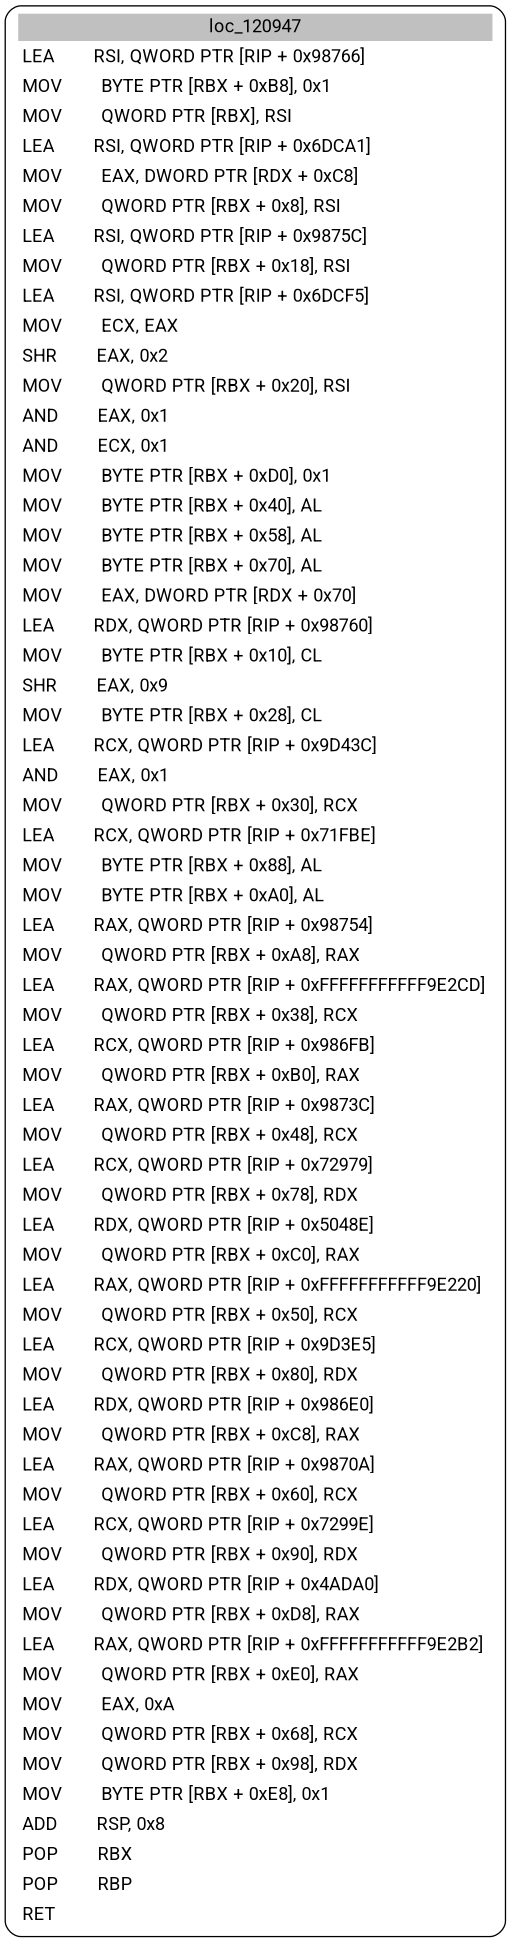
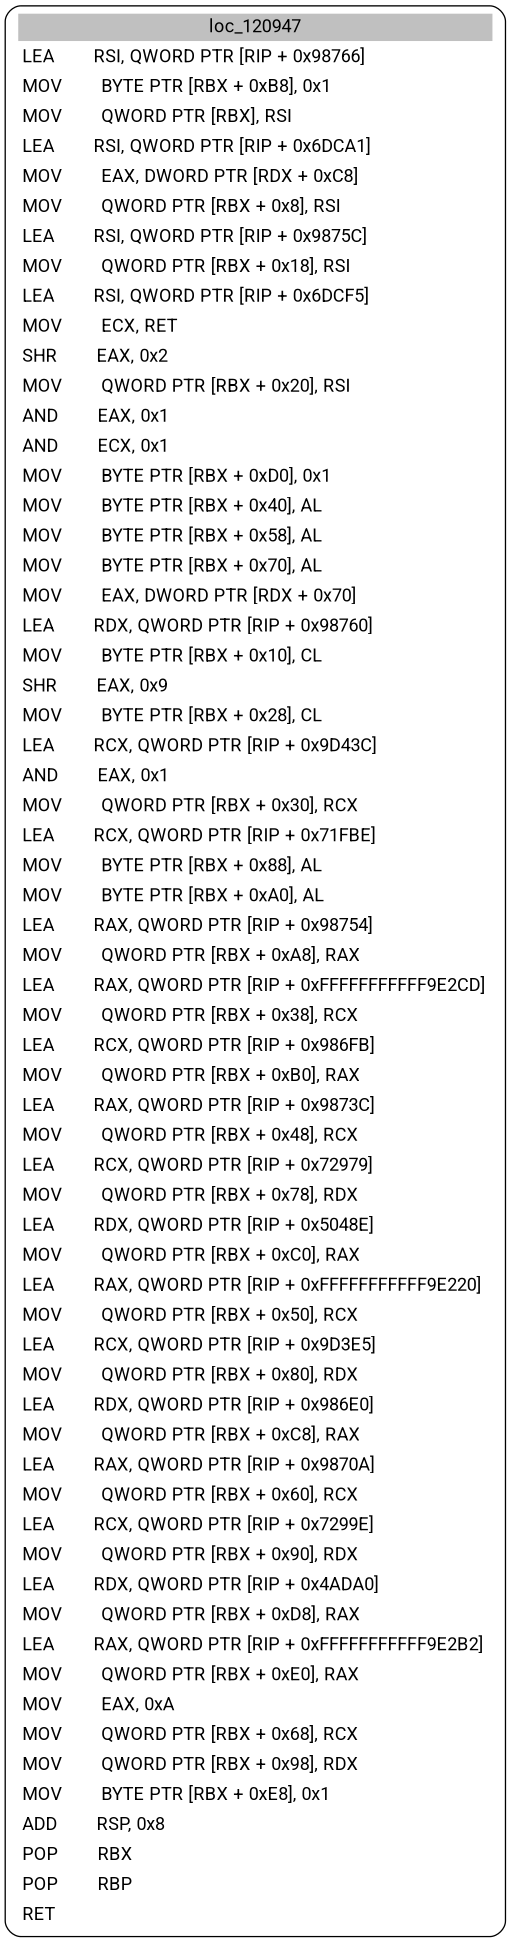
node "loc_120947": text "MOV        ECX, EAX" -> "MOV        ECX, RET"
